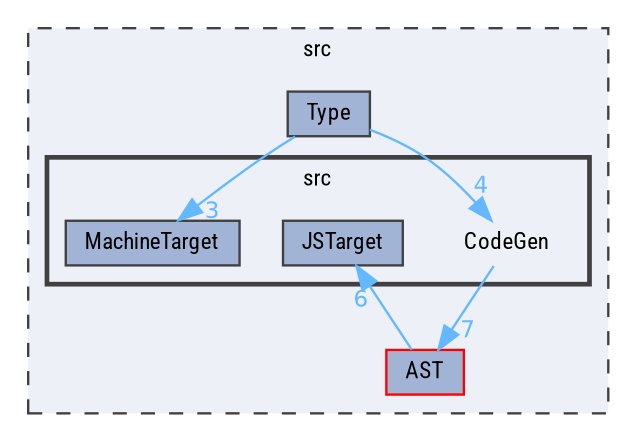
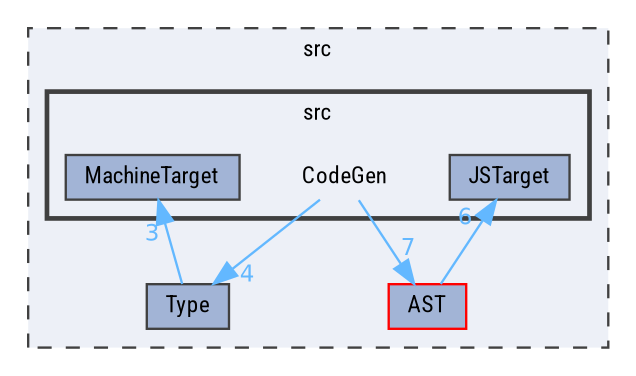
edge "Type" -> "CodeGen": reversed
